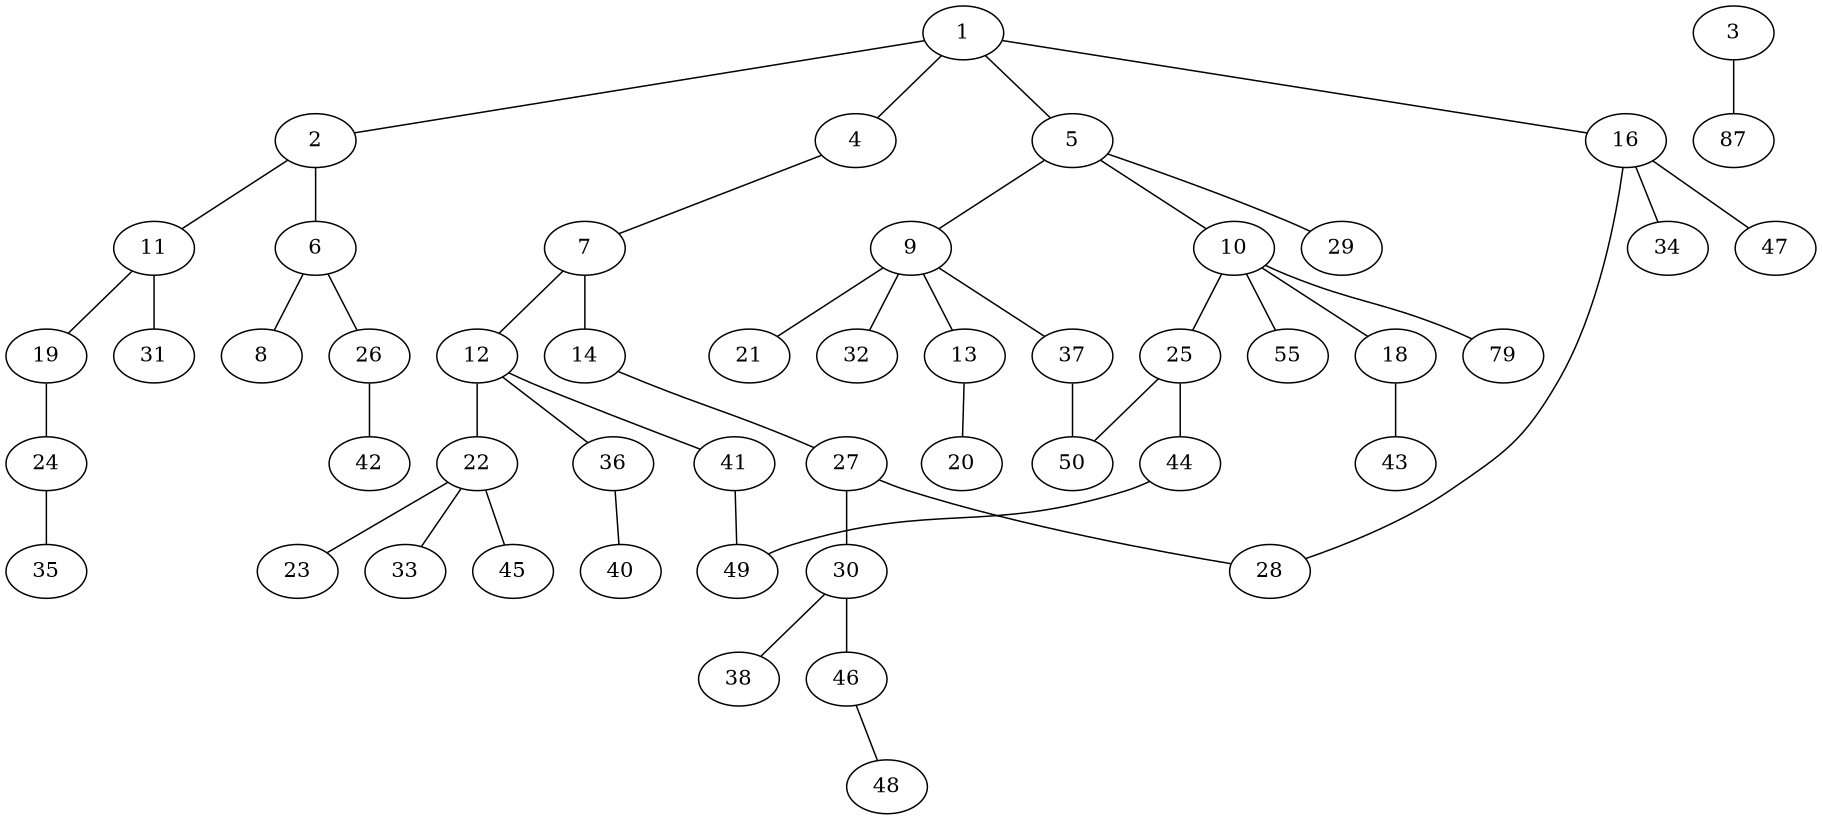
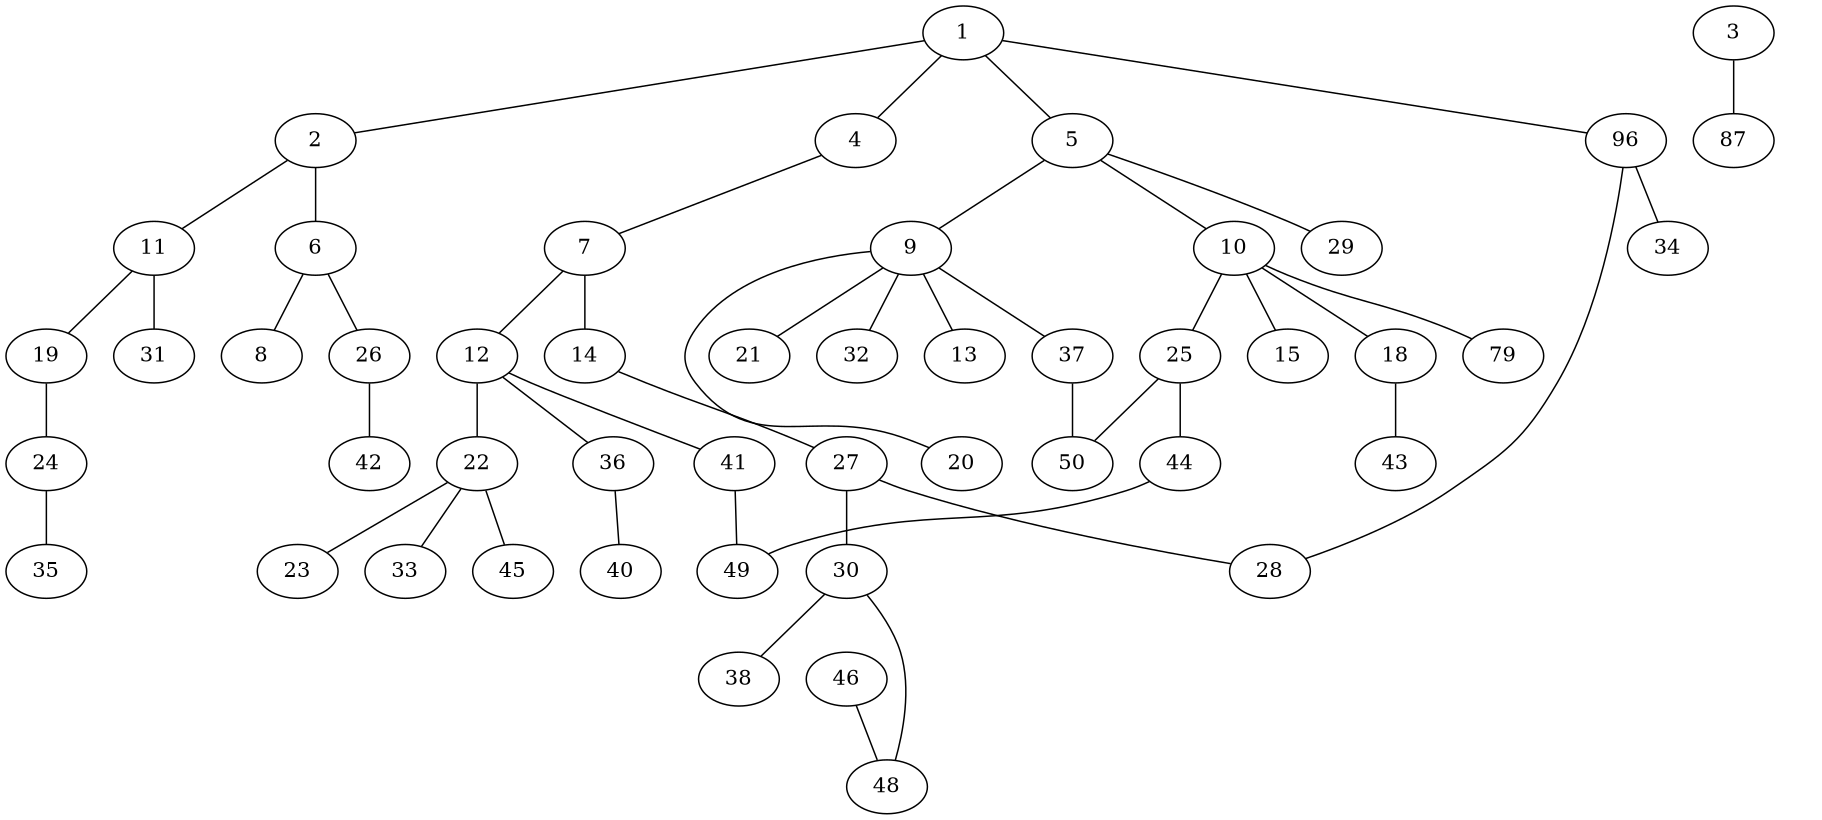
node "16": label "16" -> "96"
node "47": removed
node "55": label "55" -> "15"
edge "13" -- "20": now "9" -- "20"
edge "30" -- "46": now "30" -- "48"
